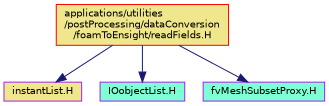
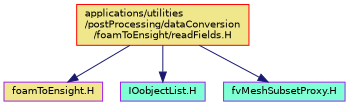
node "instantList.H": label "instantList.H" -> "foamToEnsight.H"
